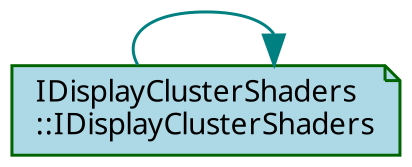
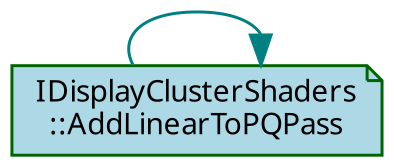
node "IDisplayClusterShaders ::IDisplayClusterShaders": label "IDisplayClusterShaders ::IDisplayClusterShaders" -> "IDisplayClusterShaders ::AddLinearToPQPass"
